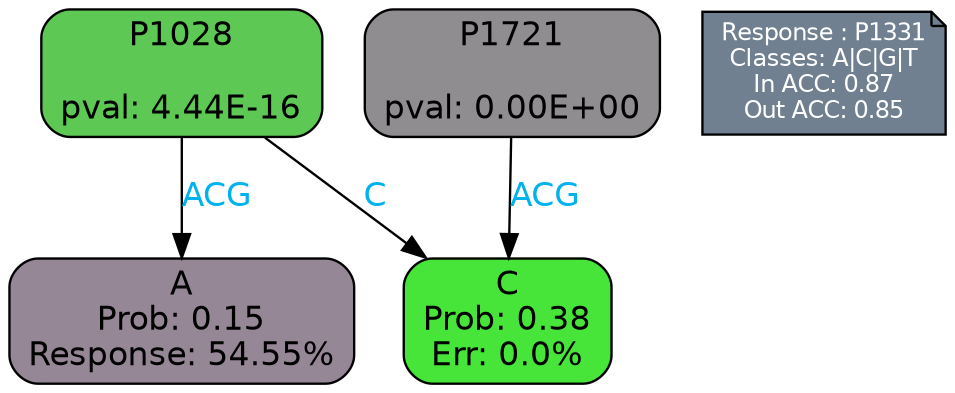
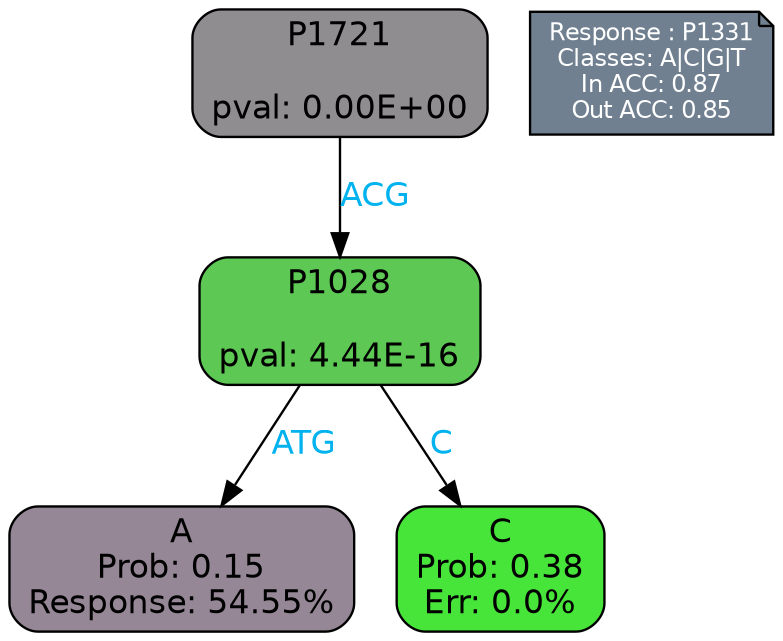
edge "P1721 pval: 0.00E+00" -> "C Prob: 0.38 Err: 0.0%": now "P1721 pval: 0.00E+00" -> "P1028 pval: 4.44E-16"
edge "P1028 pval: 4.44E-16" -> "A Prob: 0.15 Response: 54.55%": label "ACG" -> "ATG"
